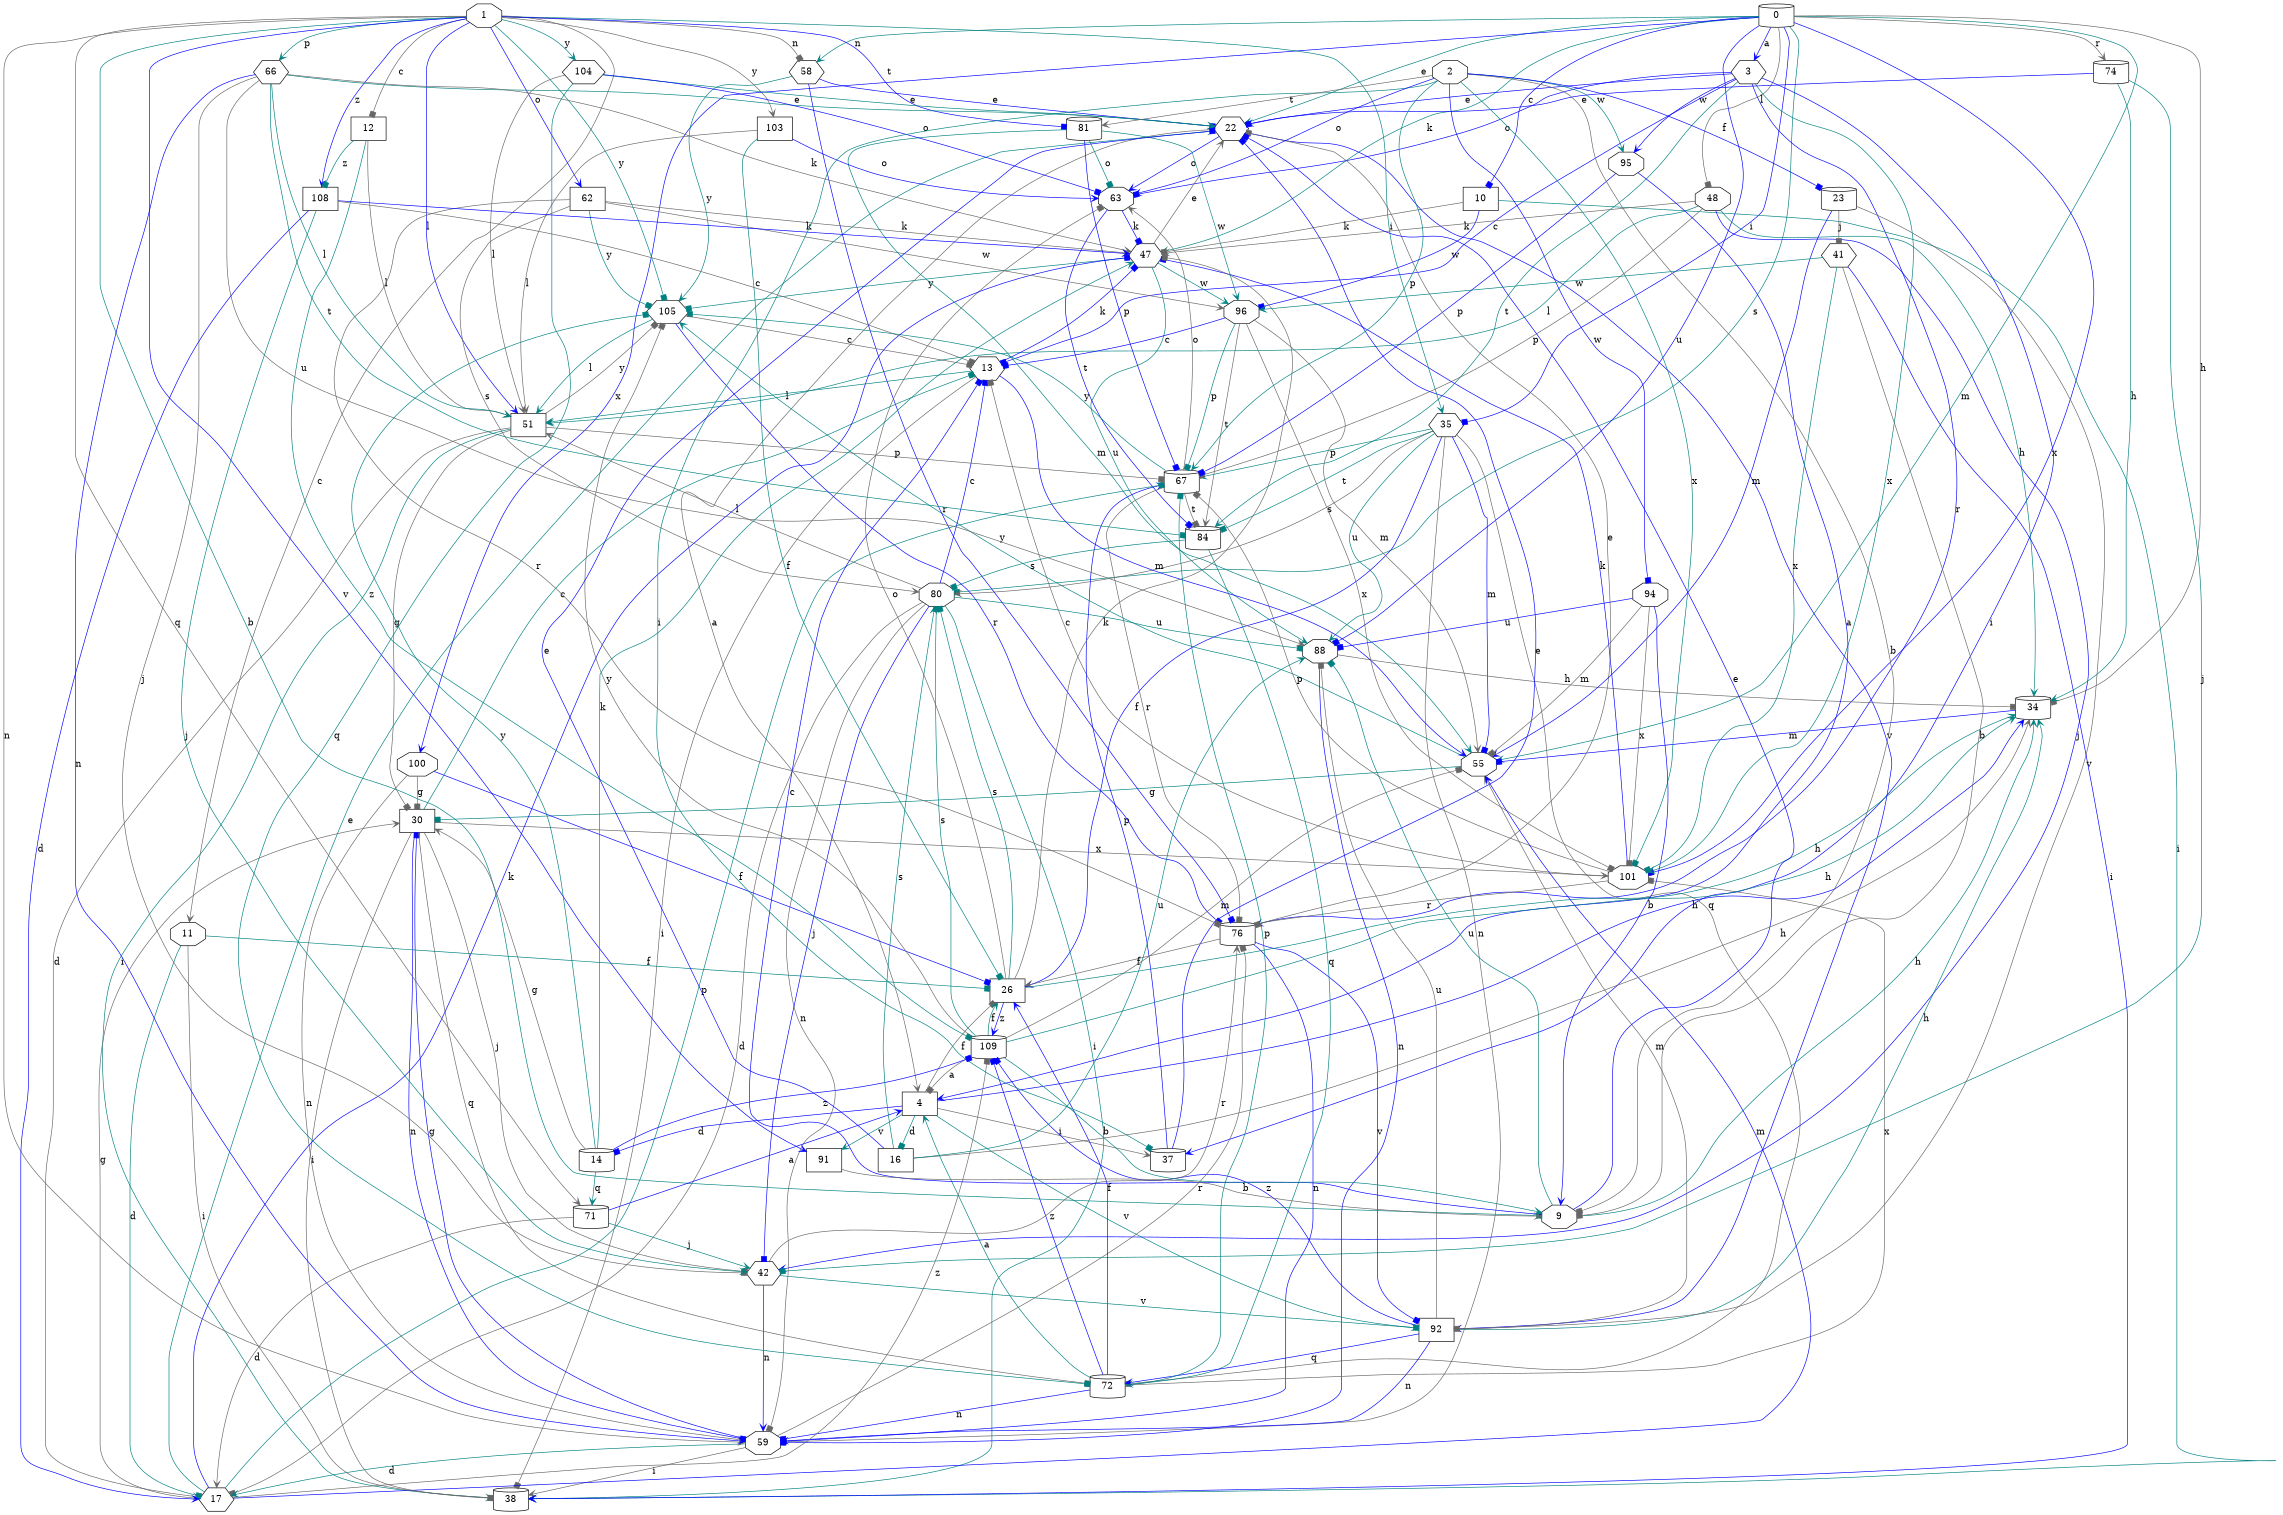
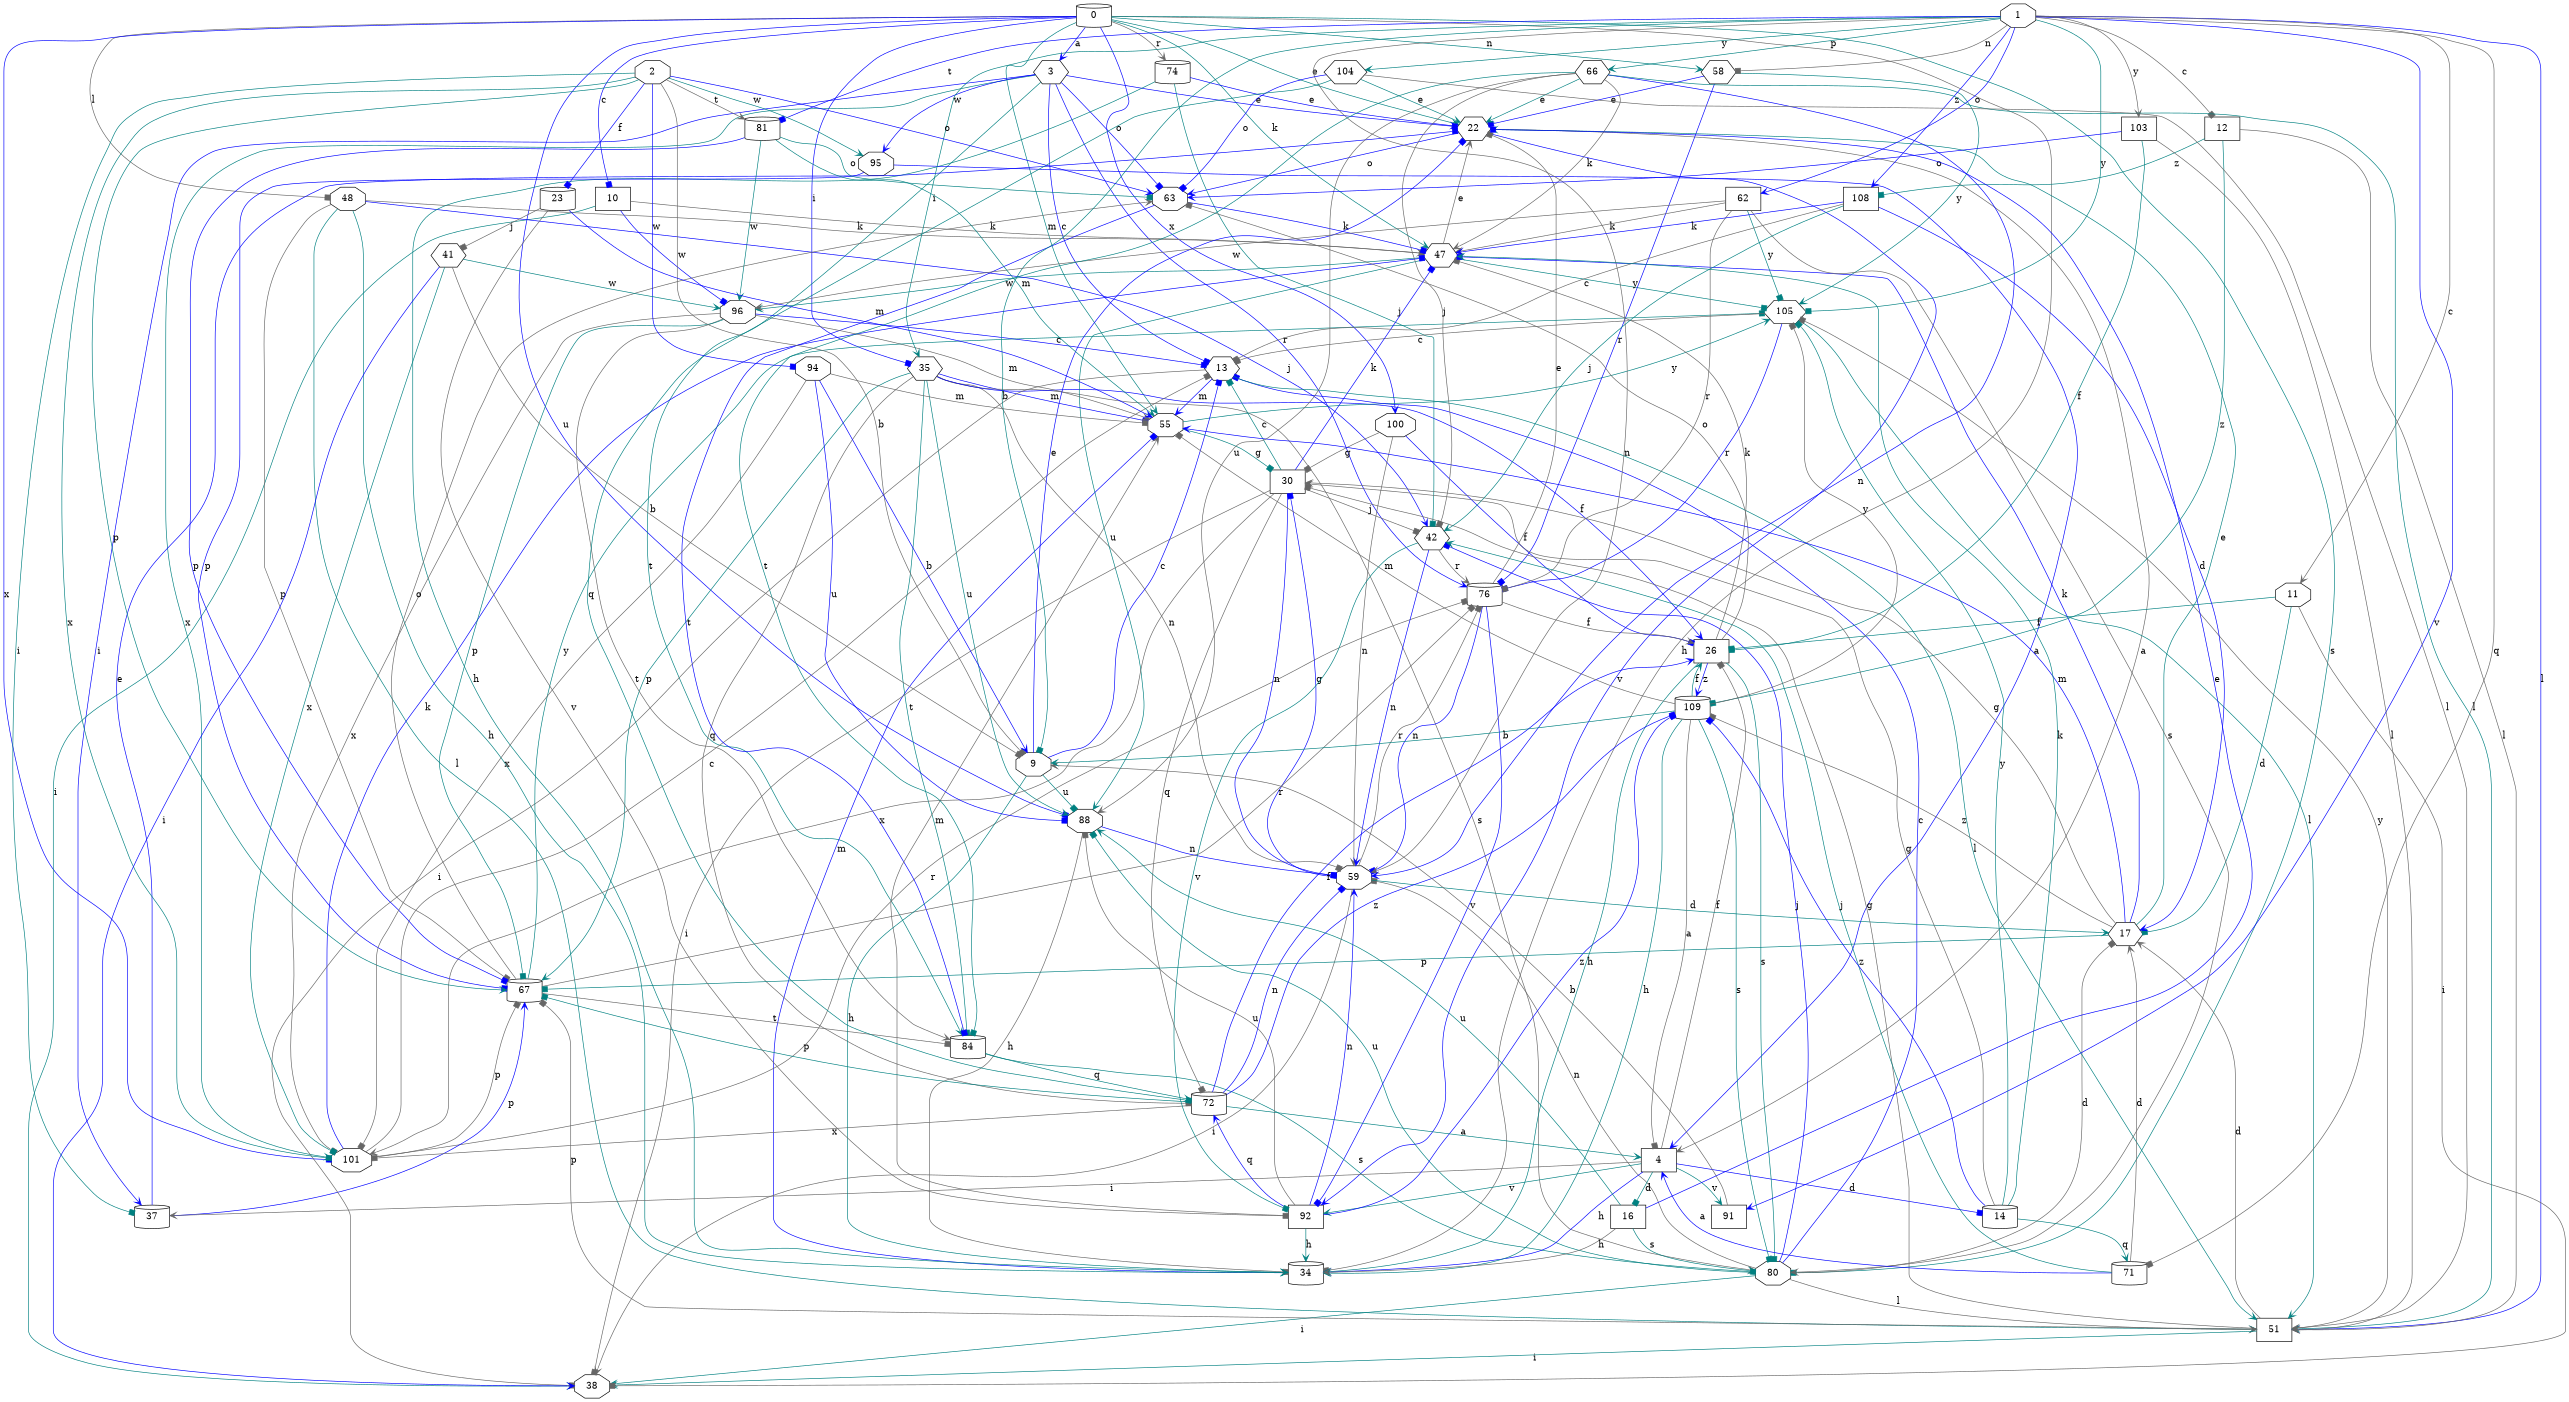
edge "13" -> "47": now "30" -> "47"
edge "1" -> "71": arrowhead vee -> box
node "38": shape cylinder -> octagon
